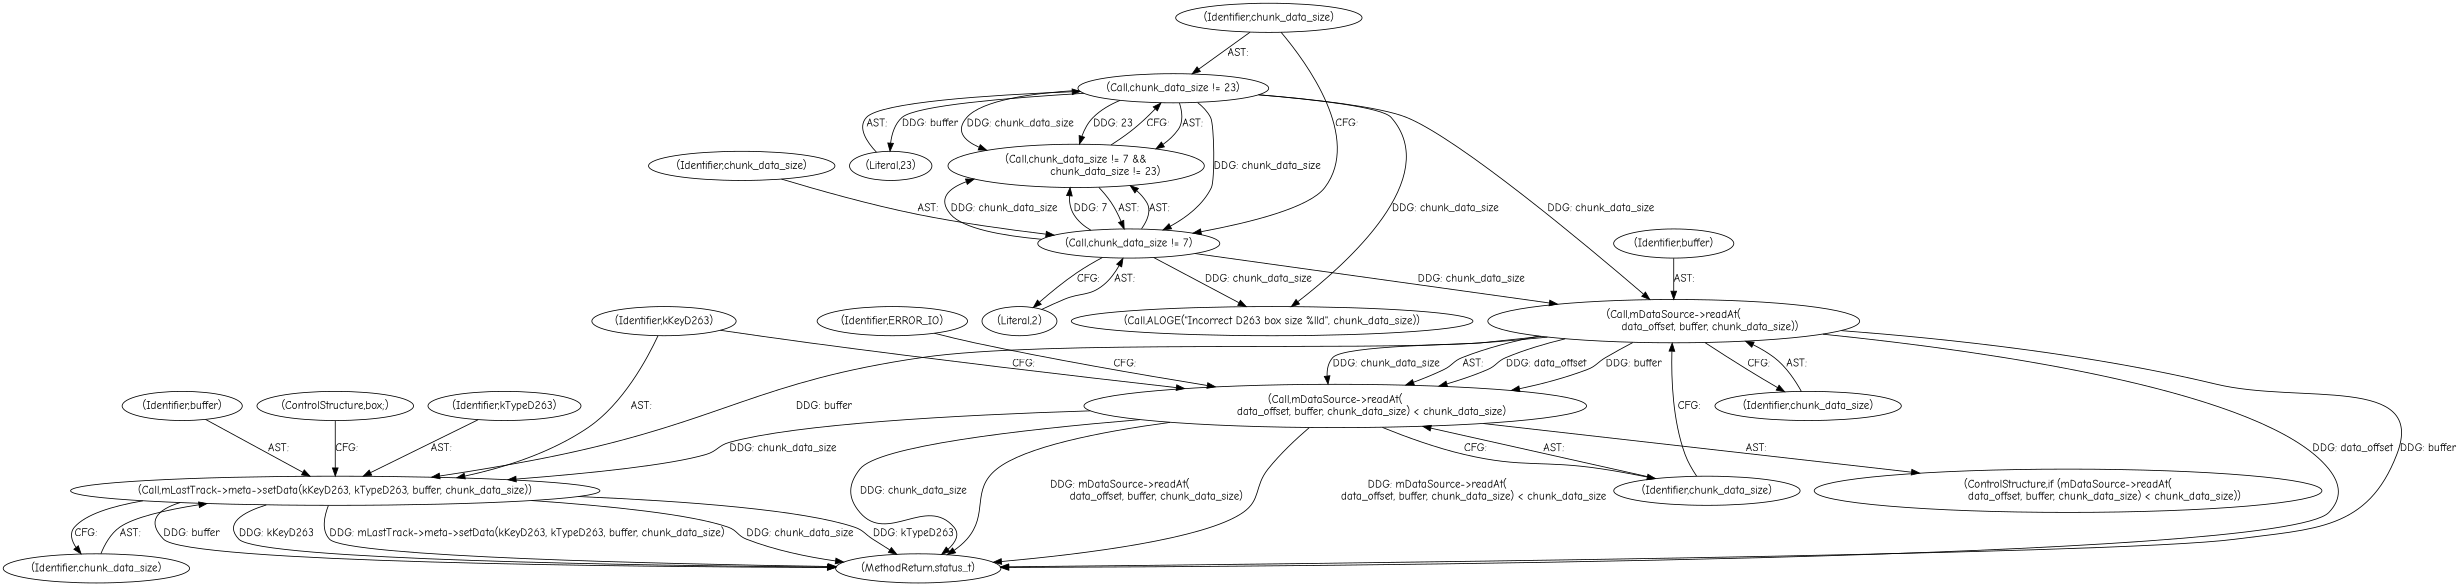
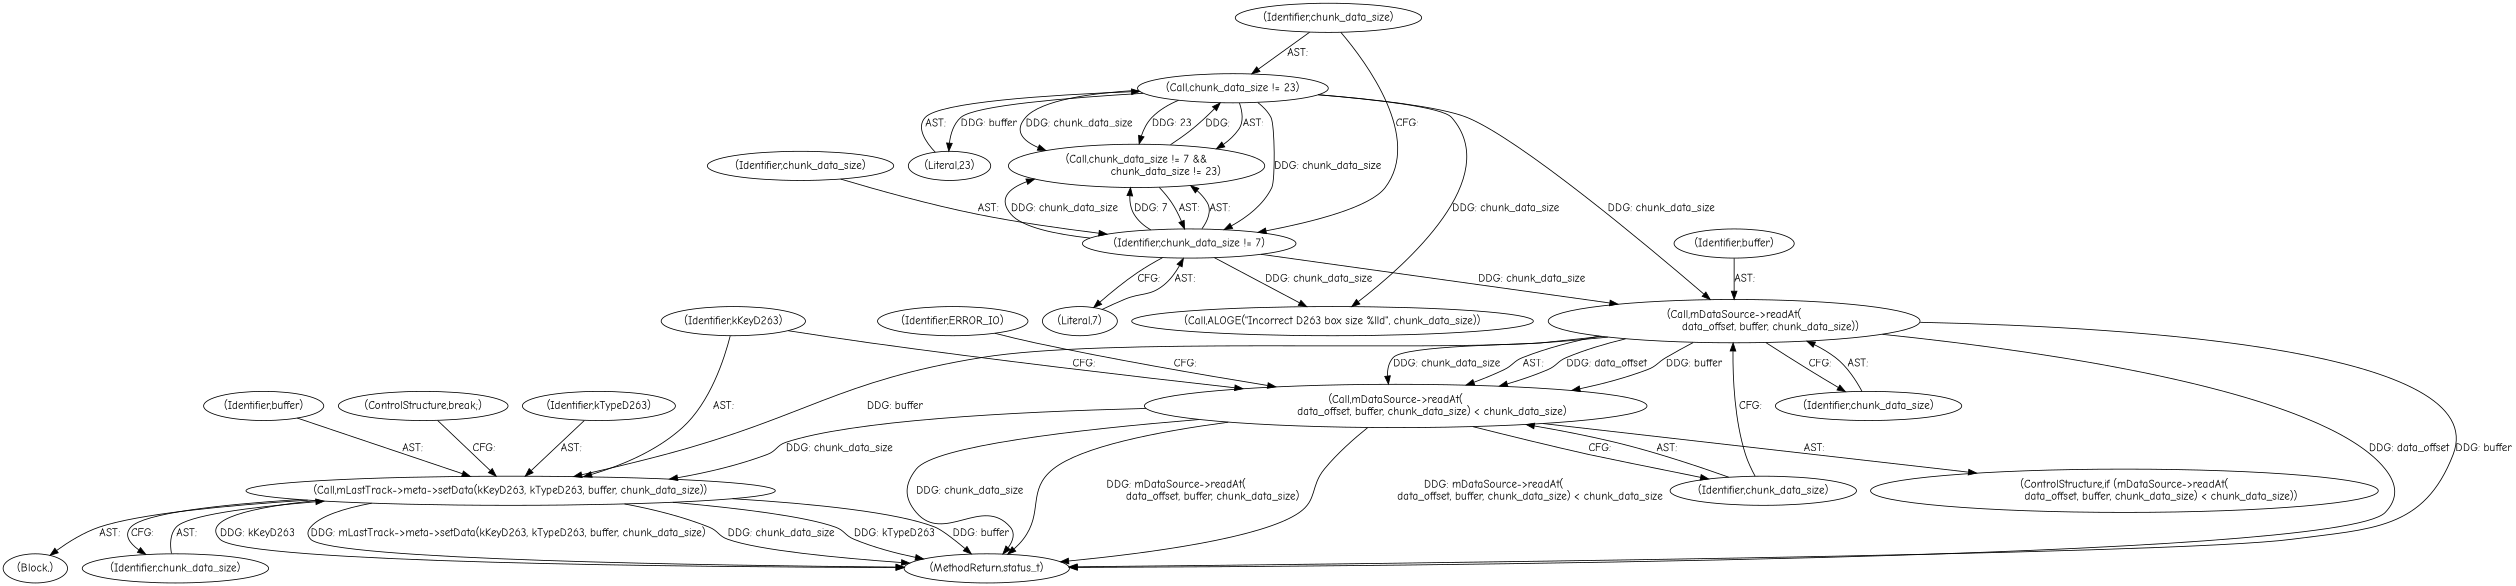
edge "(Call,chunk_data_size != 7 && chunk_data_size != 23)" -> "(Call,chunk_data_size != 23)": label "CFG: " -> "DDG: "
node "(Call,chunk_data_size != 7)": label "(Call,chunk_data_size != 7)" -> "(Identifier,chunk_data_size != 7)"
node "(Literal,2)": label "(Literal,2)" -> "(Literal,7)"
node "(ControlStructure,box;)": label "(ControlStructure,box;)" -> "(ControlStructure,break;)"
node "(Block,)": added
